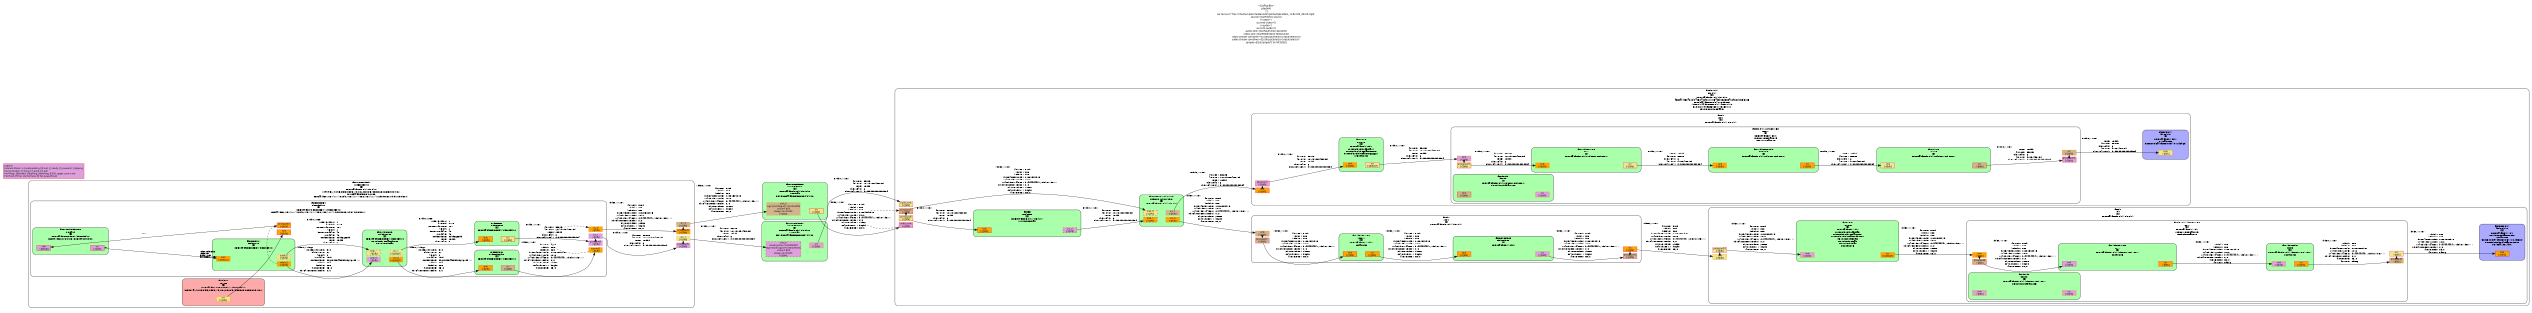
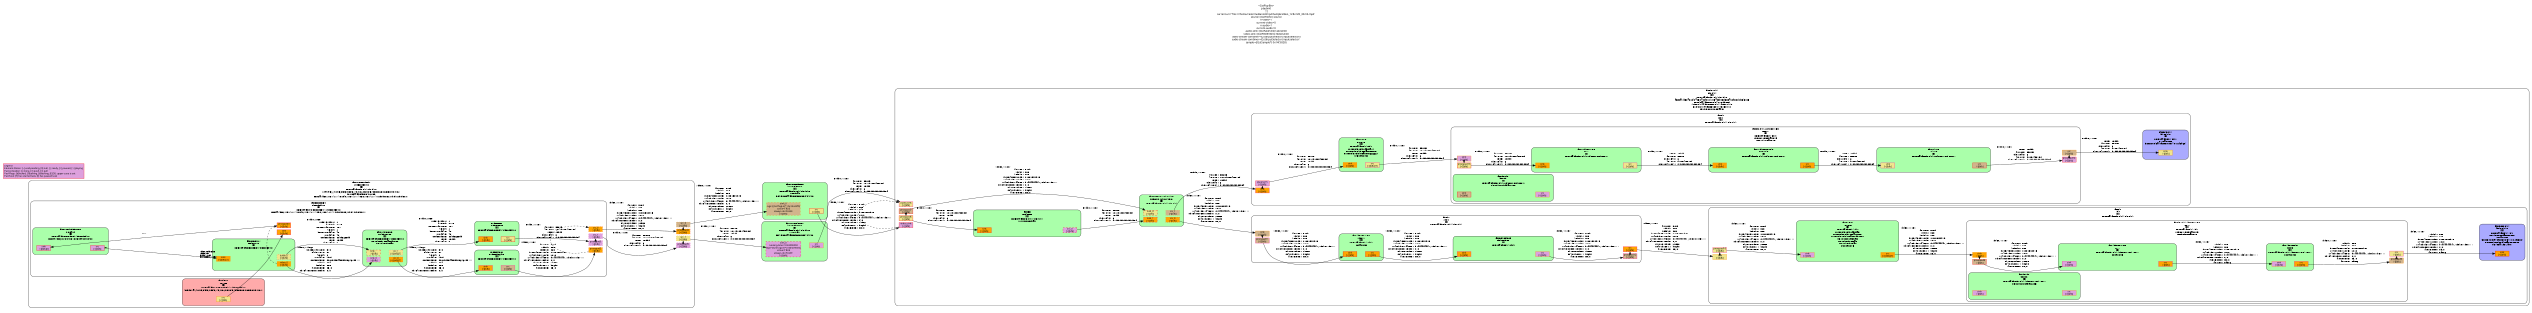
edge "video_sink [>][bfb]" -> "proxypad7 [>][bfb]": now "video_sink [>][bfb]" -> "audio_sink [>][bfb]"
node "started2 [>][bfb]": label "started2 [>][bfb]" -> "proxypad2 [>][bfb]"
